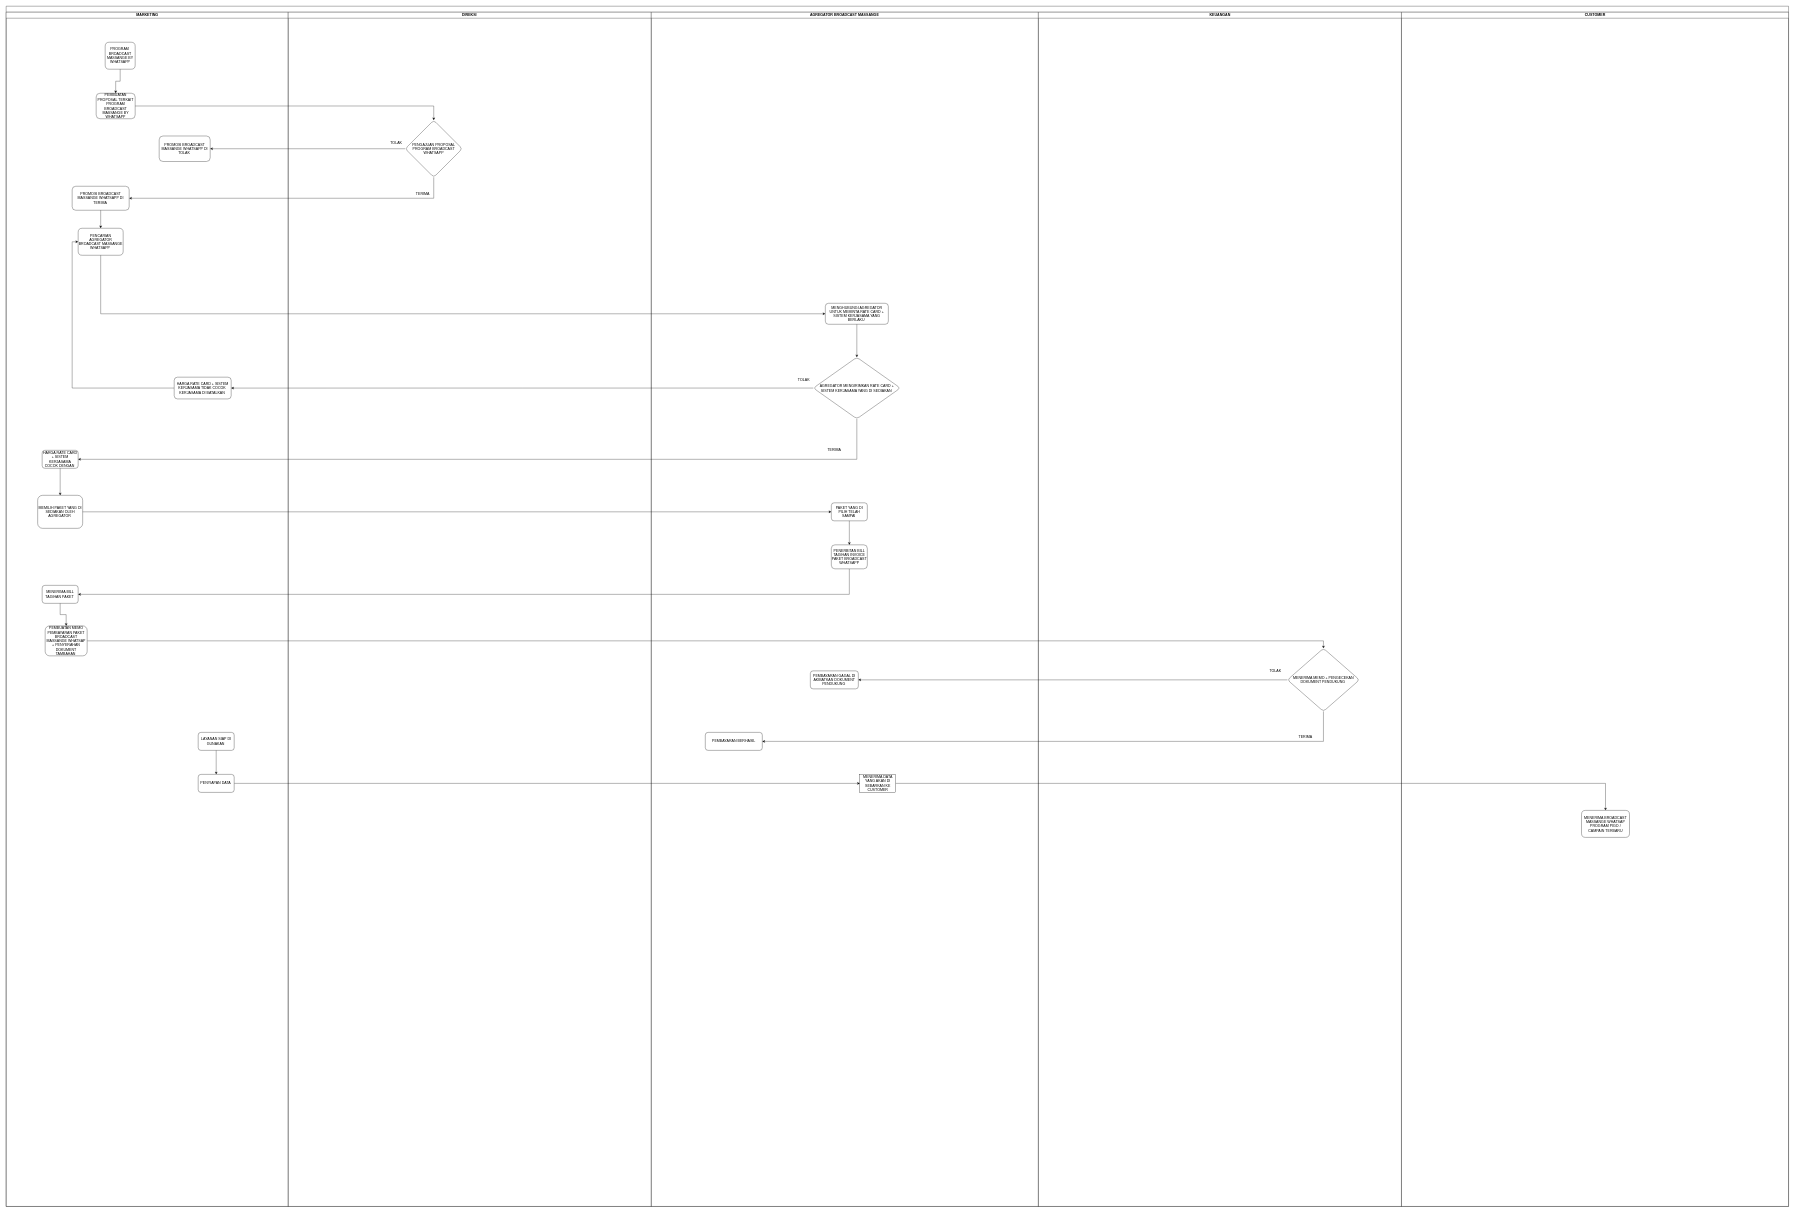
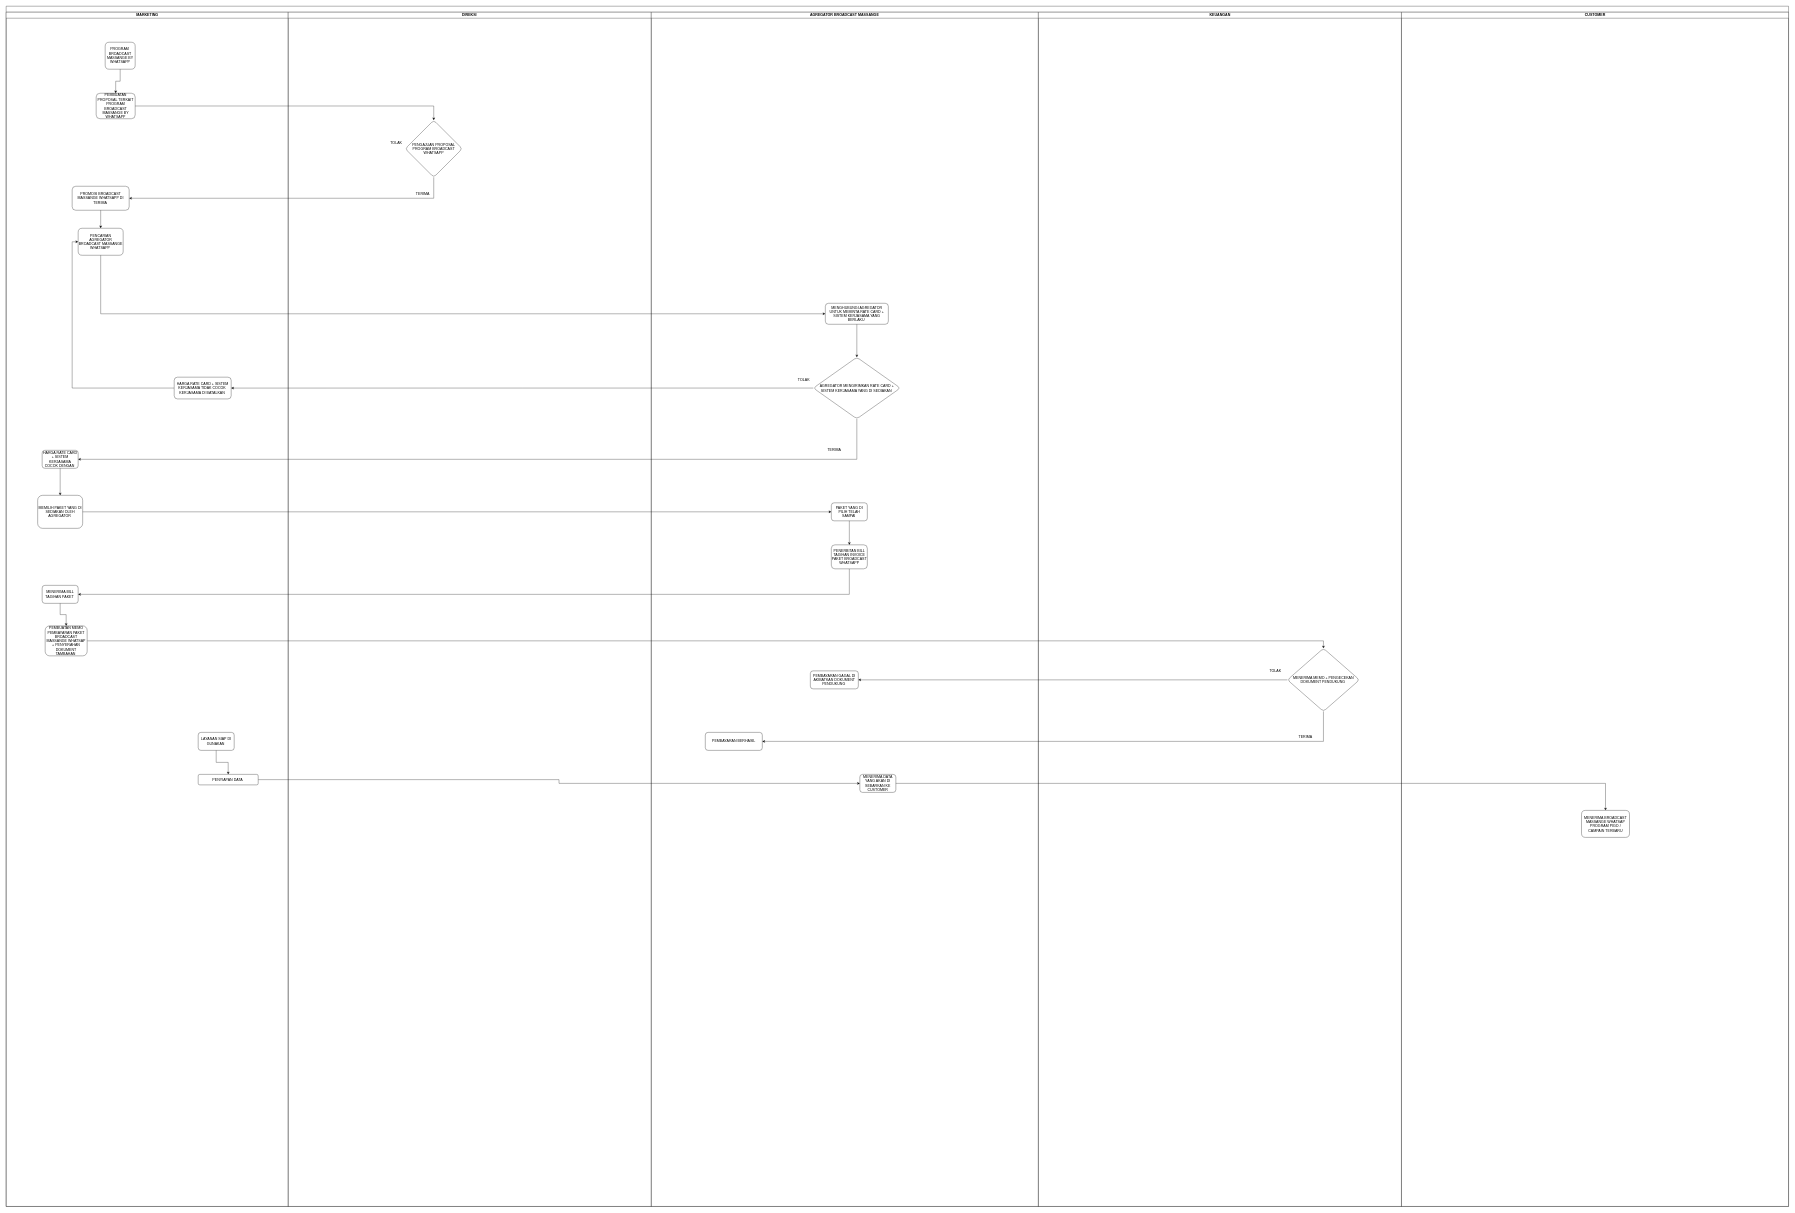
node "PROMOSI BROADCAST MASSANGE WHATSAPP DI TOLAK": removed
edge "PENGAJUAN PROPOSAL PROGRAM BROADCAST WHATSAPP" -> "PROMOSI BROADCAST MASSANGE WHATSAPP DI TOLAK": removed
node "PENYIAPAN DATA": size 36x18 -> 60x11
node "MENERIMA DATA YANG AKAN DI SEBARKAN KE CUSTOMER": shape rectangle -> rounded rectangle
